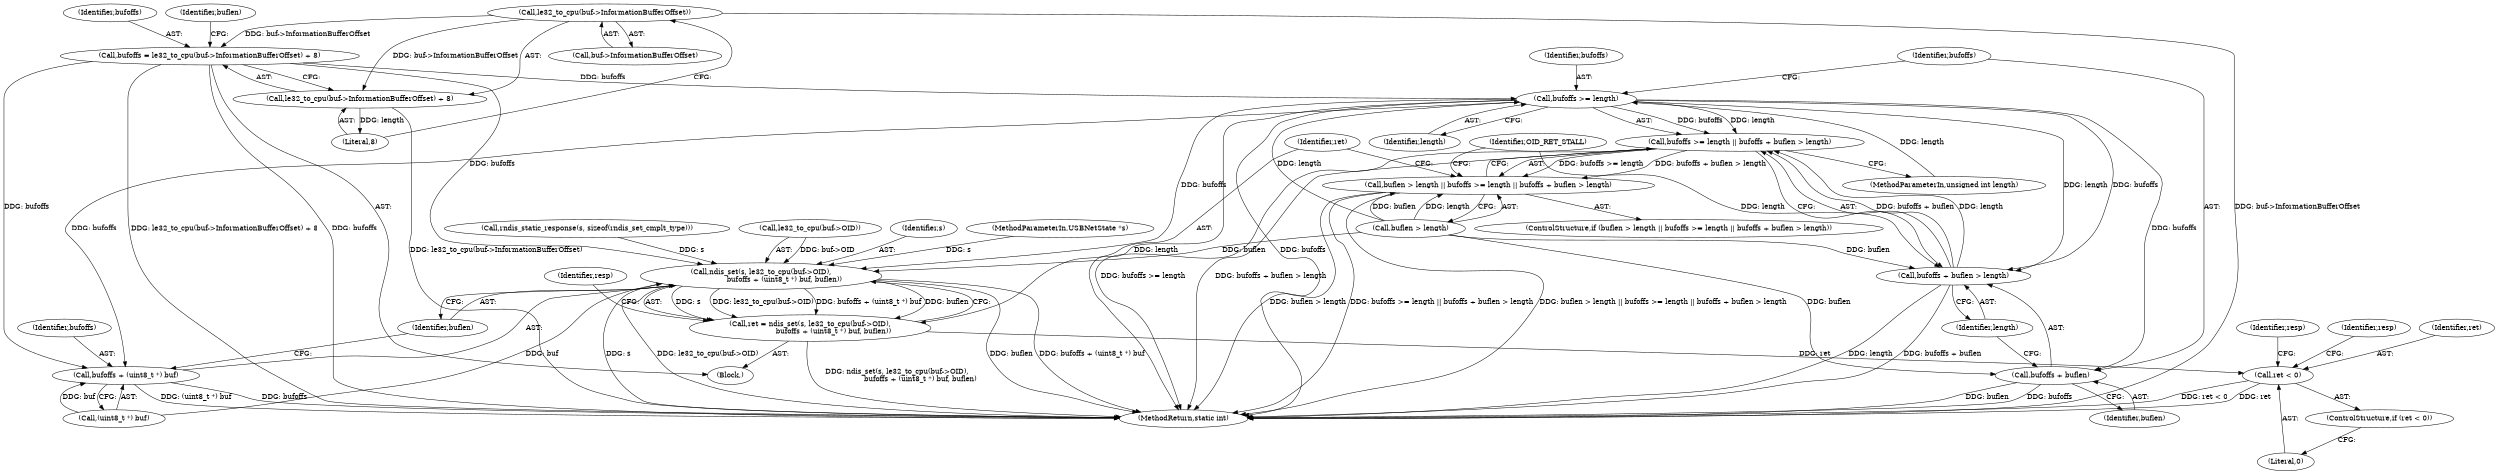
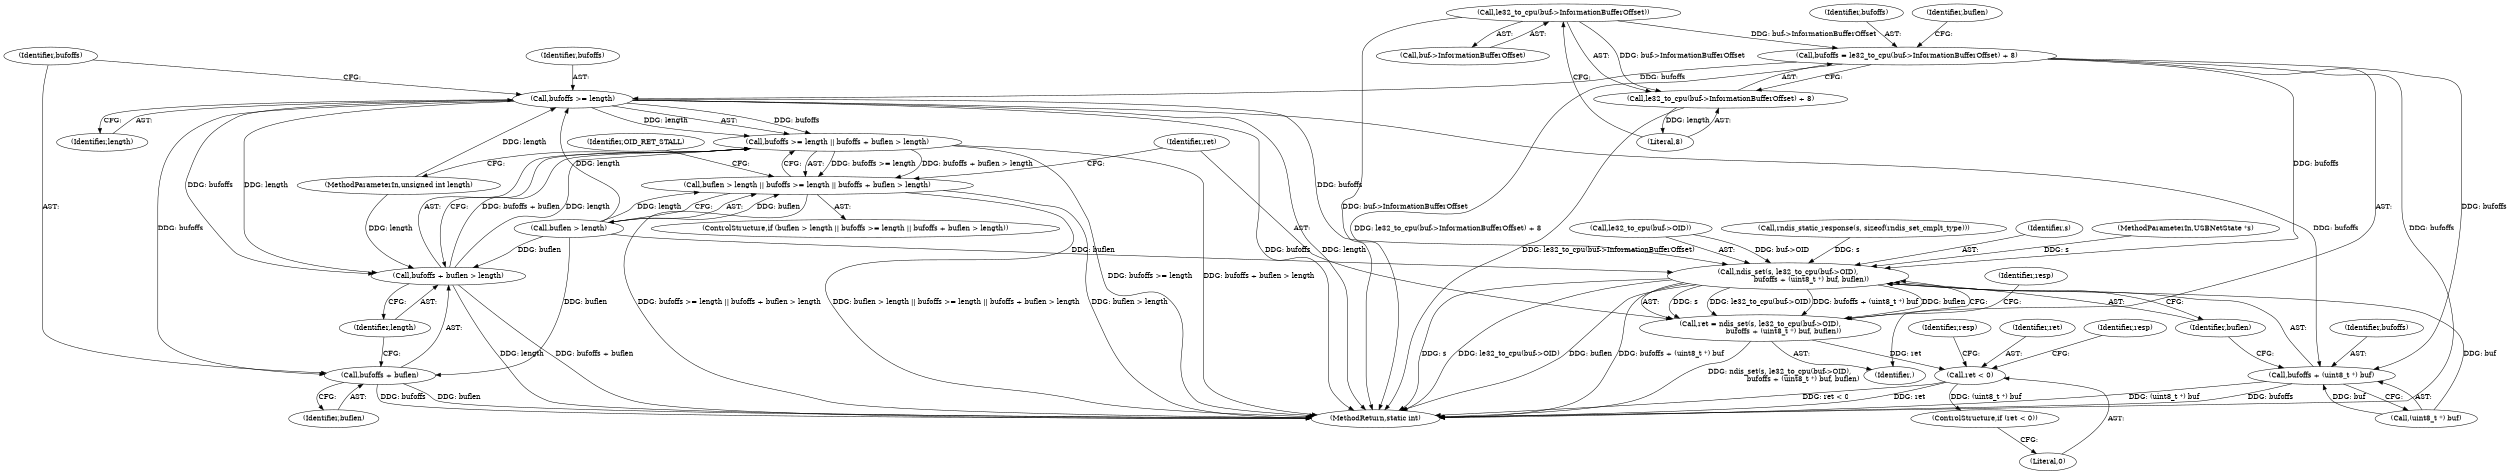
edge "(Identifier,OID_RET_STALL)" -> "(Call,bufoffs + buflen > length)": now "(MethodParameterIn,unsigned int length)" -> "(Call,bufoffs + buflen > length)"
node "(Block,)": label "(Block,)" -> "(Identifier,)"
edge "(Call,ret < 0)" -> "(ControlStructure,if (ret < 0))": label "AST: " -> "DDG: (uint8_t *) buf"
